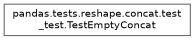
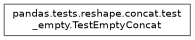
node "pandas.tests.reshape.concat.test _test.TestEmptyConcat": label "pandas.tests.reshape.concat.test _test.TestEmptyConcat" -> "pandas.tests.reshape.concat.test _empty.TestEmptyConcat"
